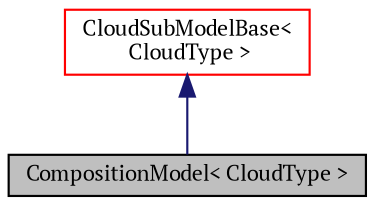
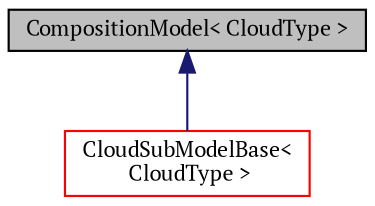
edge "CompositionModel< CloudType >" -> "CloudSubModelBase< CloudType >": reversed
